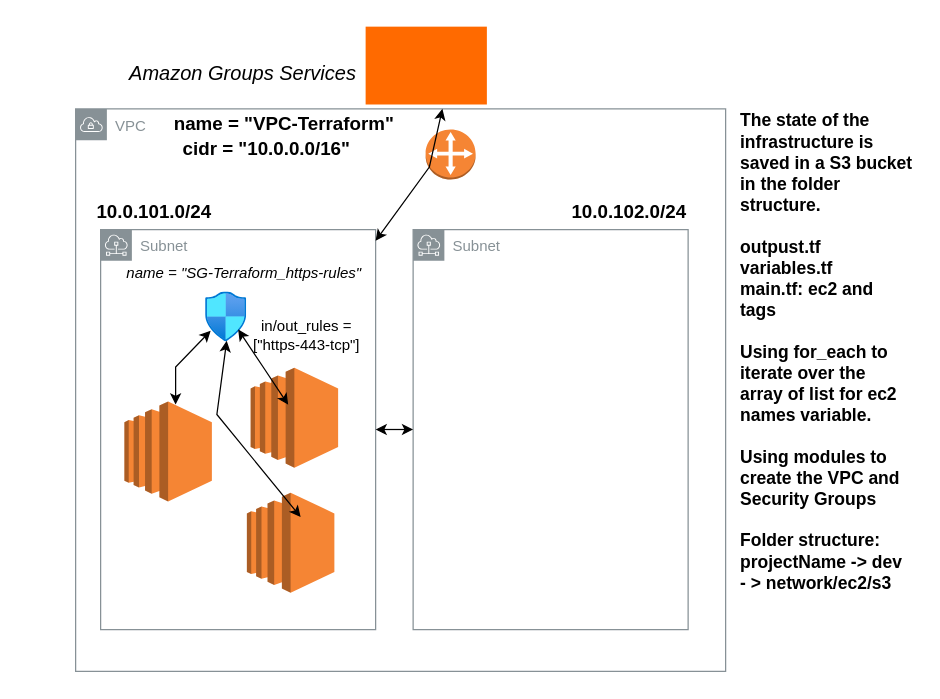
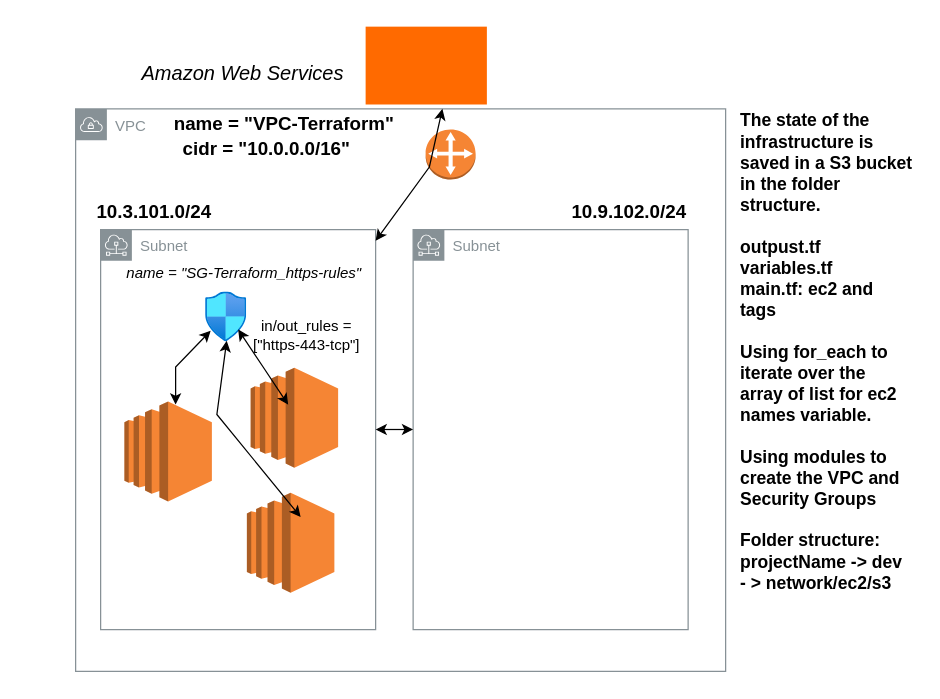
node "Amazon Groups Services": label "Amazon Groups Services" -> "Amazon Web Services"
node "10.0.101.0/24": label "10.0.101.0/24" -> "10.3.101.0/24"
node "10.0.102.0/24": label "10.0.102.0/24" -> "10.9.102.0/24"
